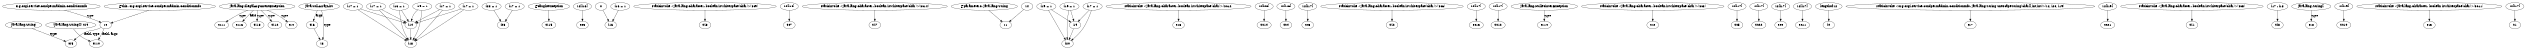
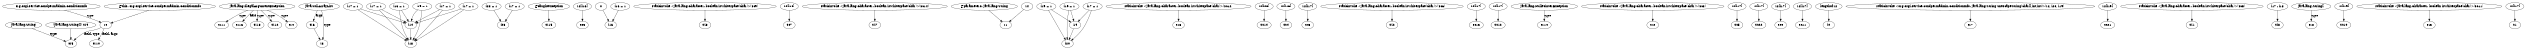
edge "(java.lang.String[]) $r9" -> "$r10": now "(java.lang.String[]) $r9" -> "$r5"
